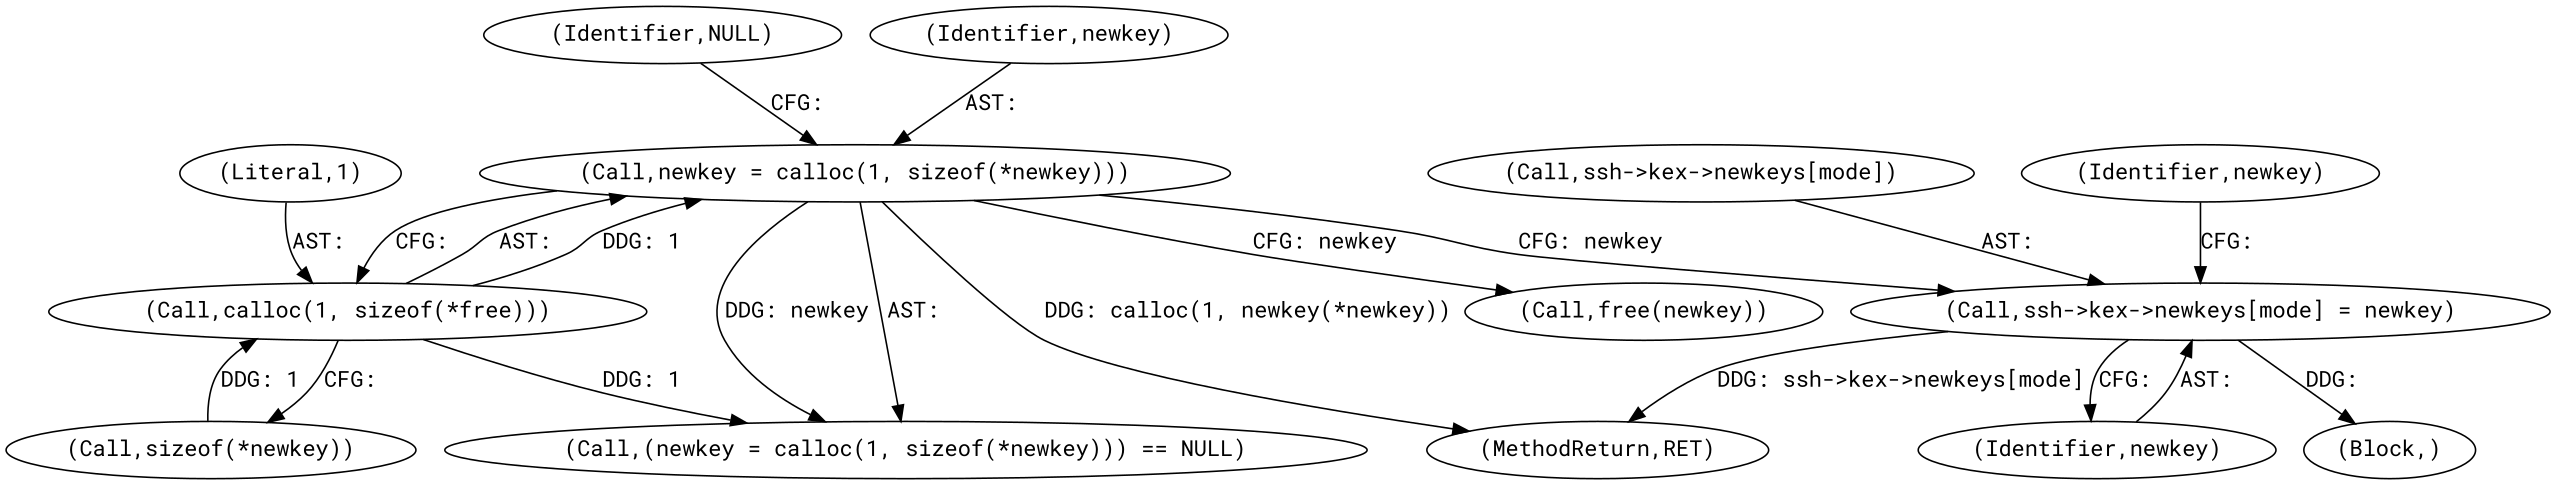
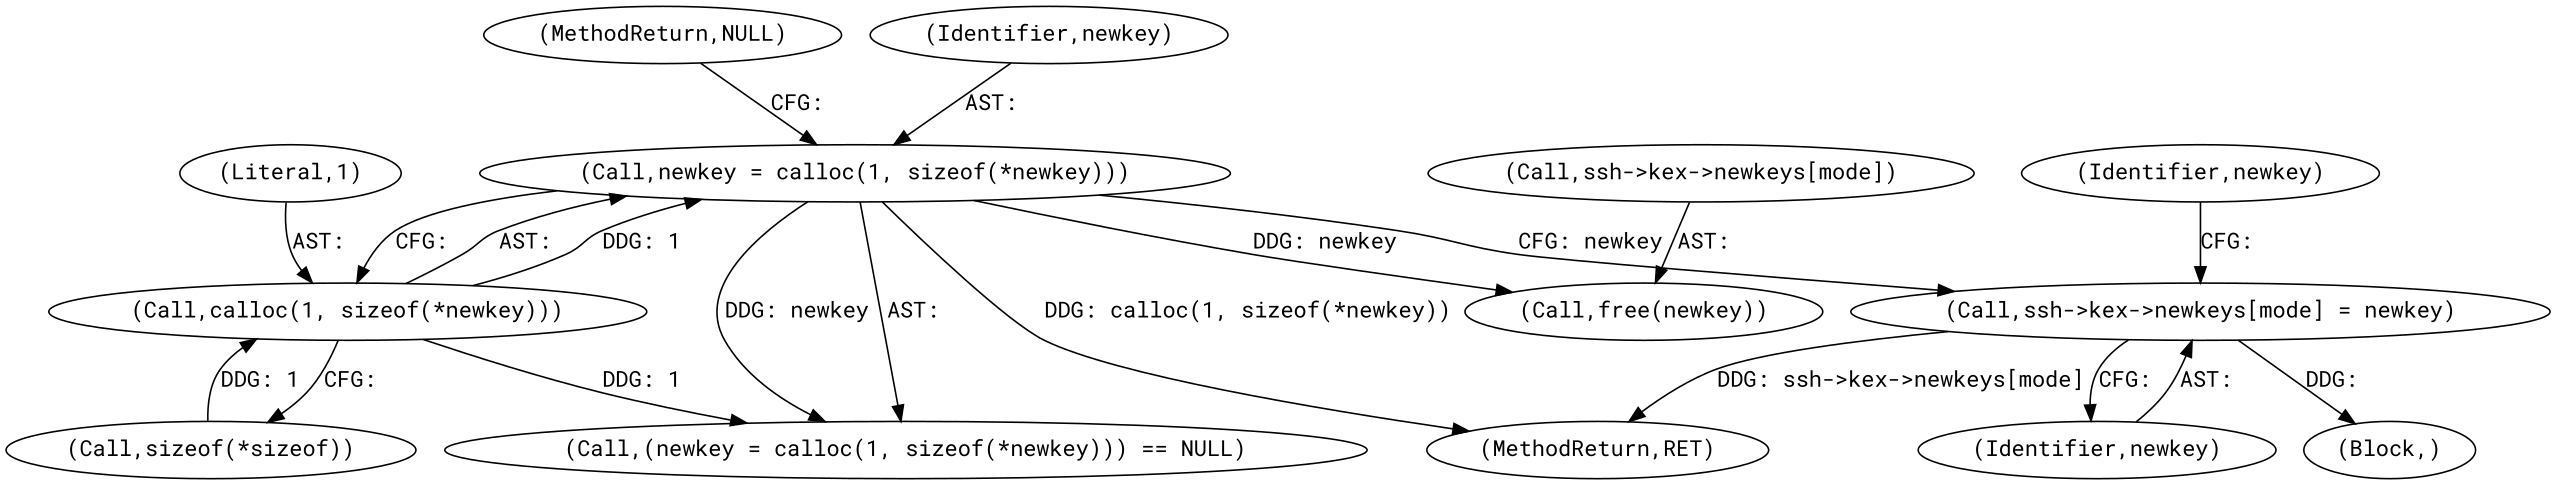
node "(Identifier,NULL)": label "(Identifier,NULL)" -> "(MethodReturn,NULL)"
edge "(Call,ssh->kex->newkeys[mode])" -> "(Call,ssh->kex->newkeys[mode] = newkey)": now "(Call,ssh->kex->newkeys[mode])" -> "(Call,free(newkey))"
edge "(Call,newkey = calloc(1, sizeof(*newkey)))" -> "(Call,free(newkey))": label "CFG: newkey" -> "DDG: newkey"
node "(Call,calloc(1, sizeof(*free)))": label "(Call,calloc(1, sizeof(*free)))" -> "(Call,calloc(1, sizeof(*newkey)))"
edge "(Call,newkey = calloc(1, sizeof(*newkey)))" -> "(MethodReturn,RET)": label "DDG: calloc(1, newkey(*newkey))" -> "DDG: calloc(1, sizeof(*newkey))"
node "(Call,sizeof(*newkey))": label "(Call,sizeof(*newkey))" -> "(Call,sizeof(*sizeof))"
